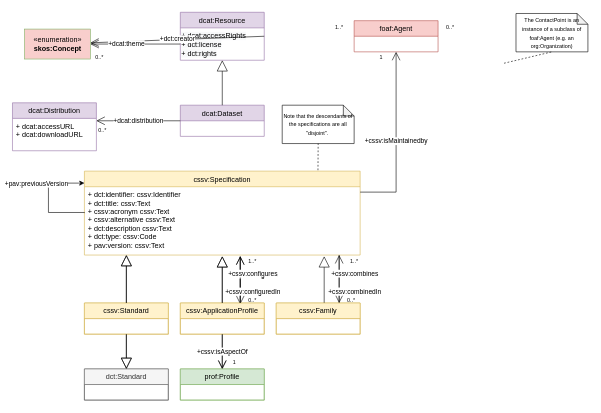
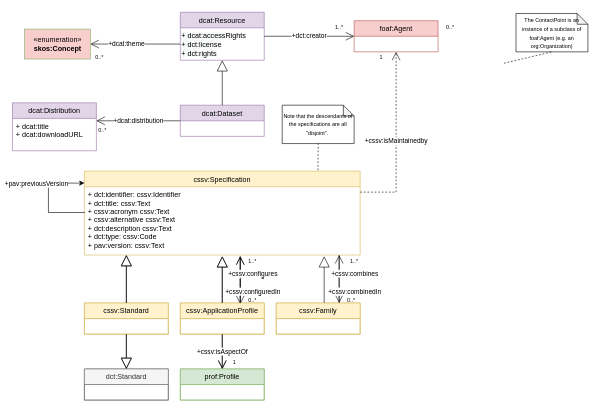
edge "dcat:Resource" -> "«enumeration» skos:Concept": now "dcat:Resource" -> "foaf:Agent"
node "+ dcat:accessURL + dcat:downloadURL": label "+ dcat:accessURL + dcat:downloadURL" -> "+ dcat:title + dcat:downloadURL"
edge "cssv:Specification" -> "foaf:Agent": style solid -> dashed
